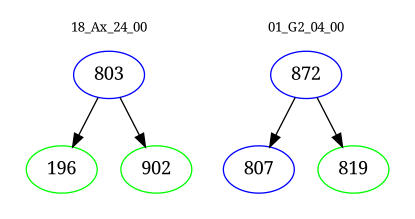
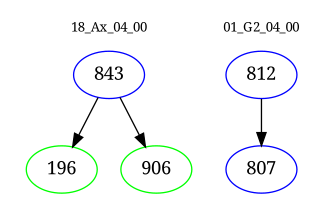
cluster "18_Ax_24_00": label "18_Ax_24_00" -> "18_Ax_04_00"
node "803": label "803" -> "843"
node "872": label "872" -> "812"
node "902": label "902" -> "906"
node "819": removed
